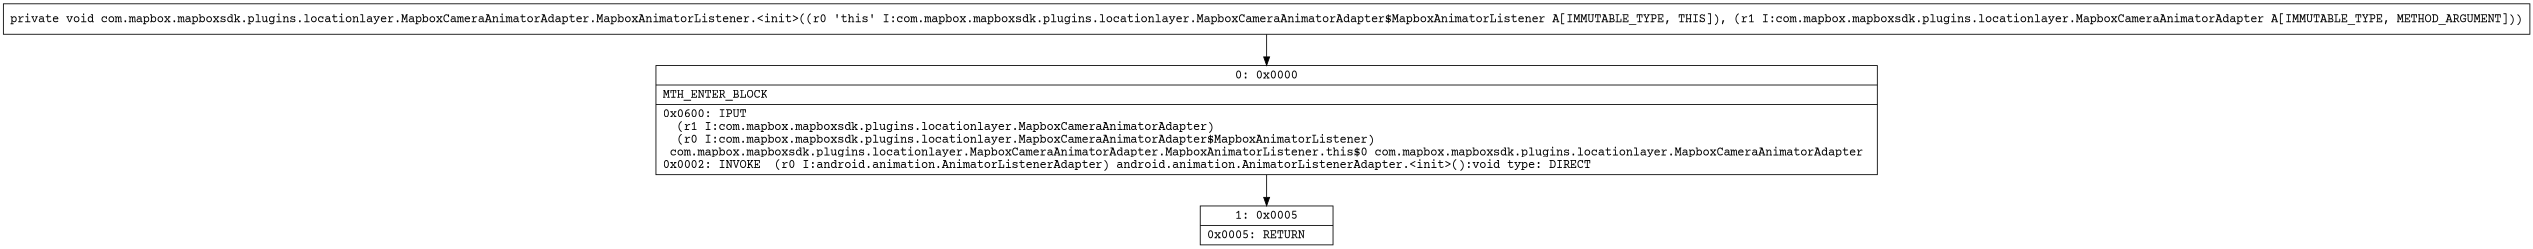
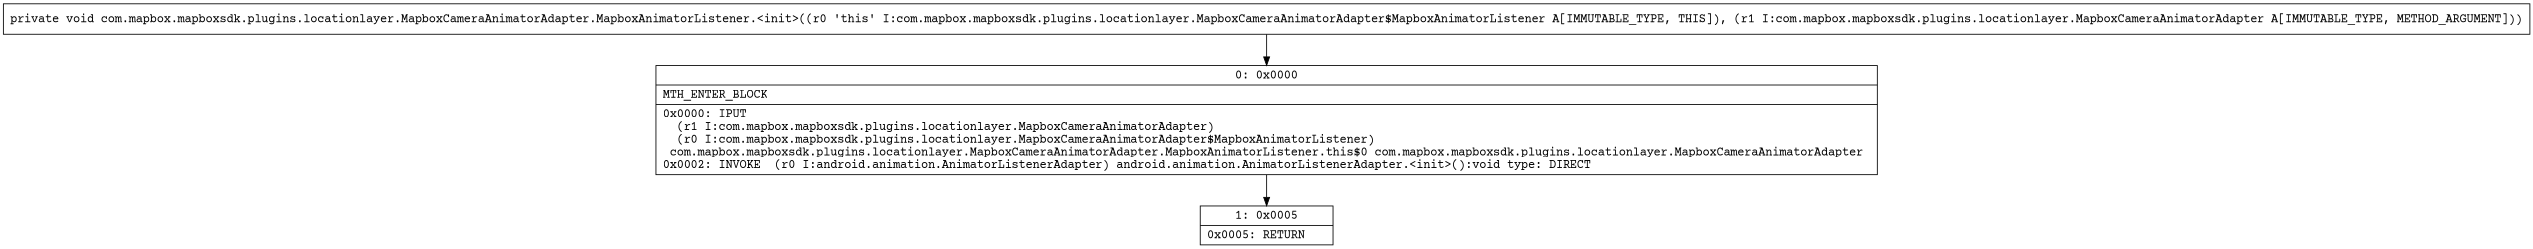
node "0: 0x0000": text "0x0600: IPUT" -> "0x0000: IPUT"
